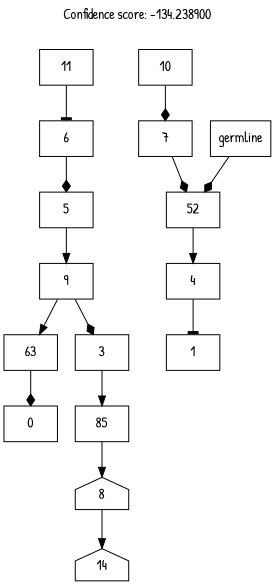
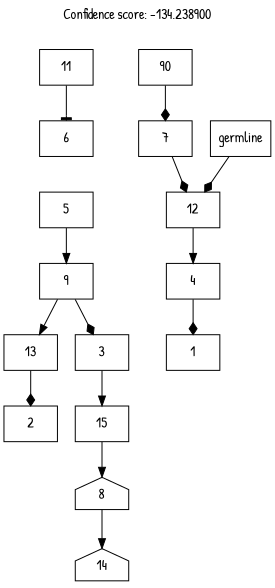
node "10": label "10" -> "90"
edge "6" -> "5": removed
node "52": label "52" -> "12"
edge "4" -> "1": arrowhead tee -> diamond
node "63": label "63" -> "13"
node "0": label "0" -> "2"
node "85": label "85" -> "15"
